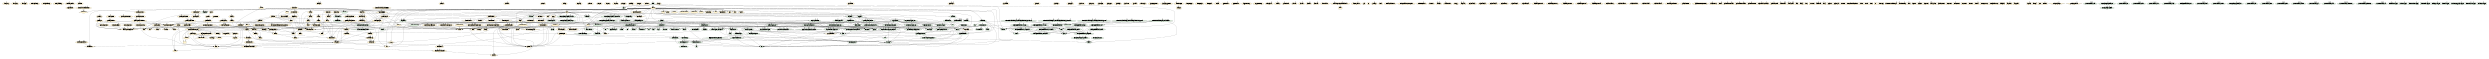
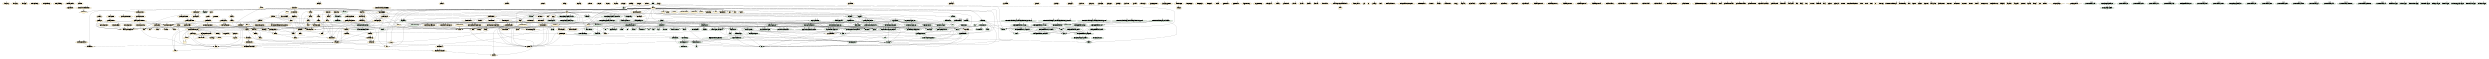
node "ucontext_t": added
